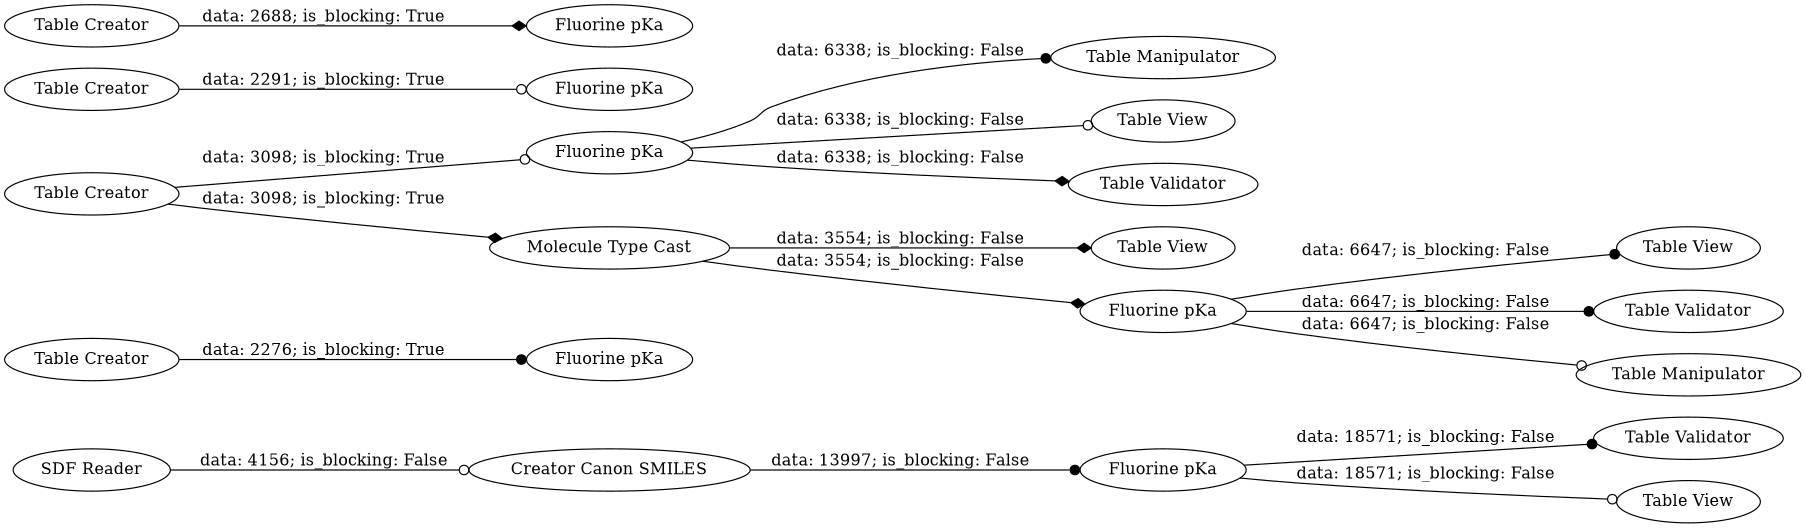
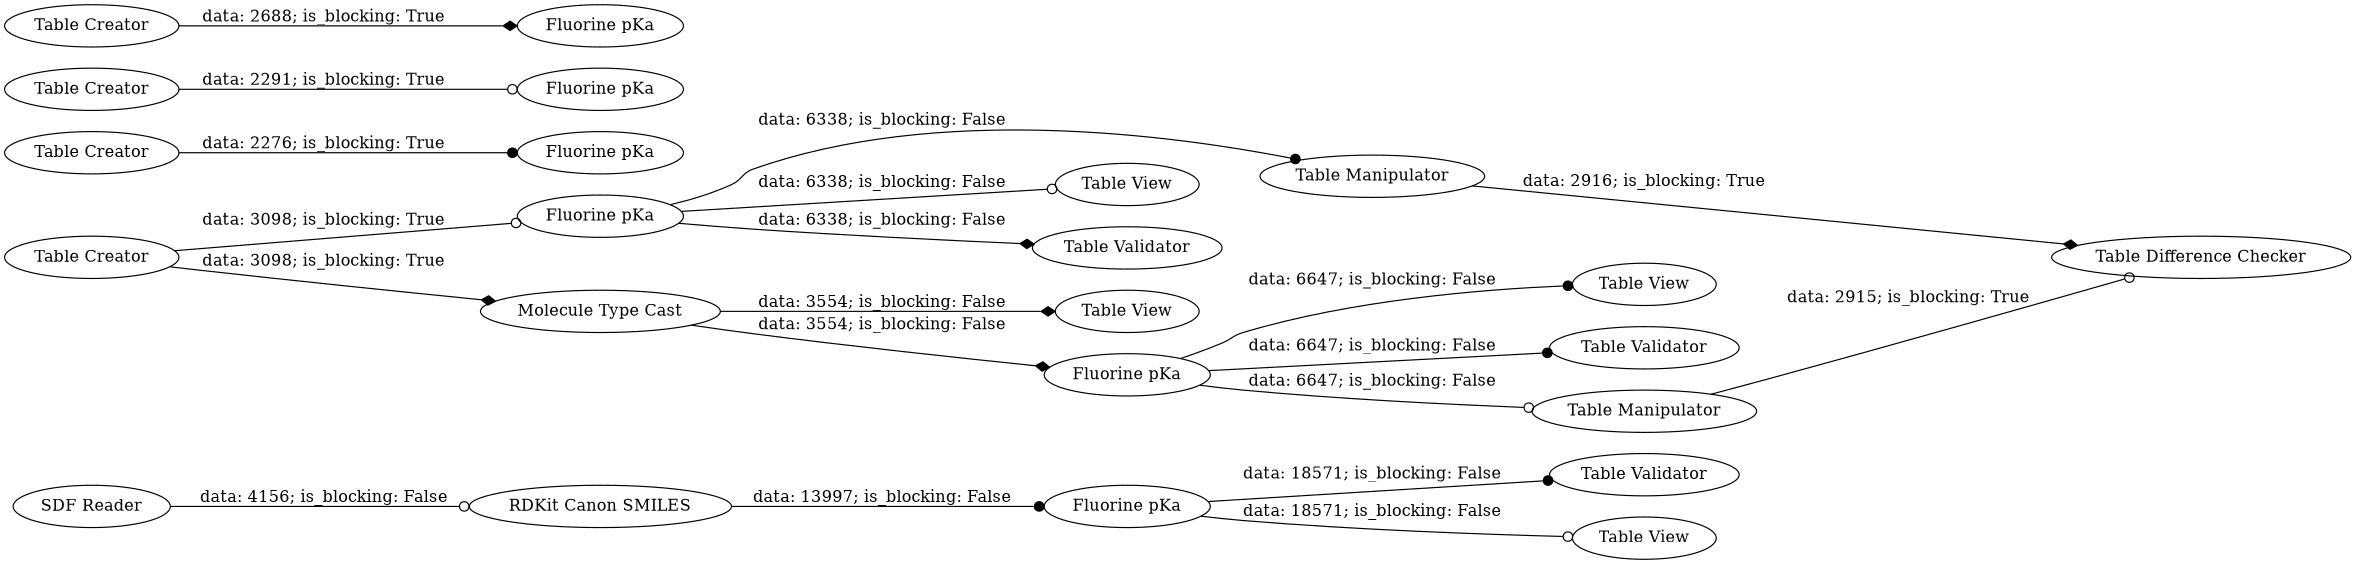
node "Table Difference Checker": added
node "Creator Canon SMILES": label "Creator Canon SMILES" -> "RDKit Canon SMILES"
